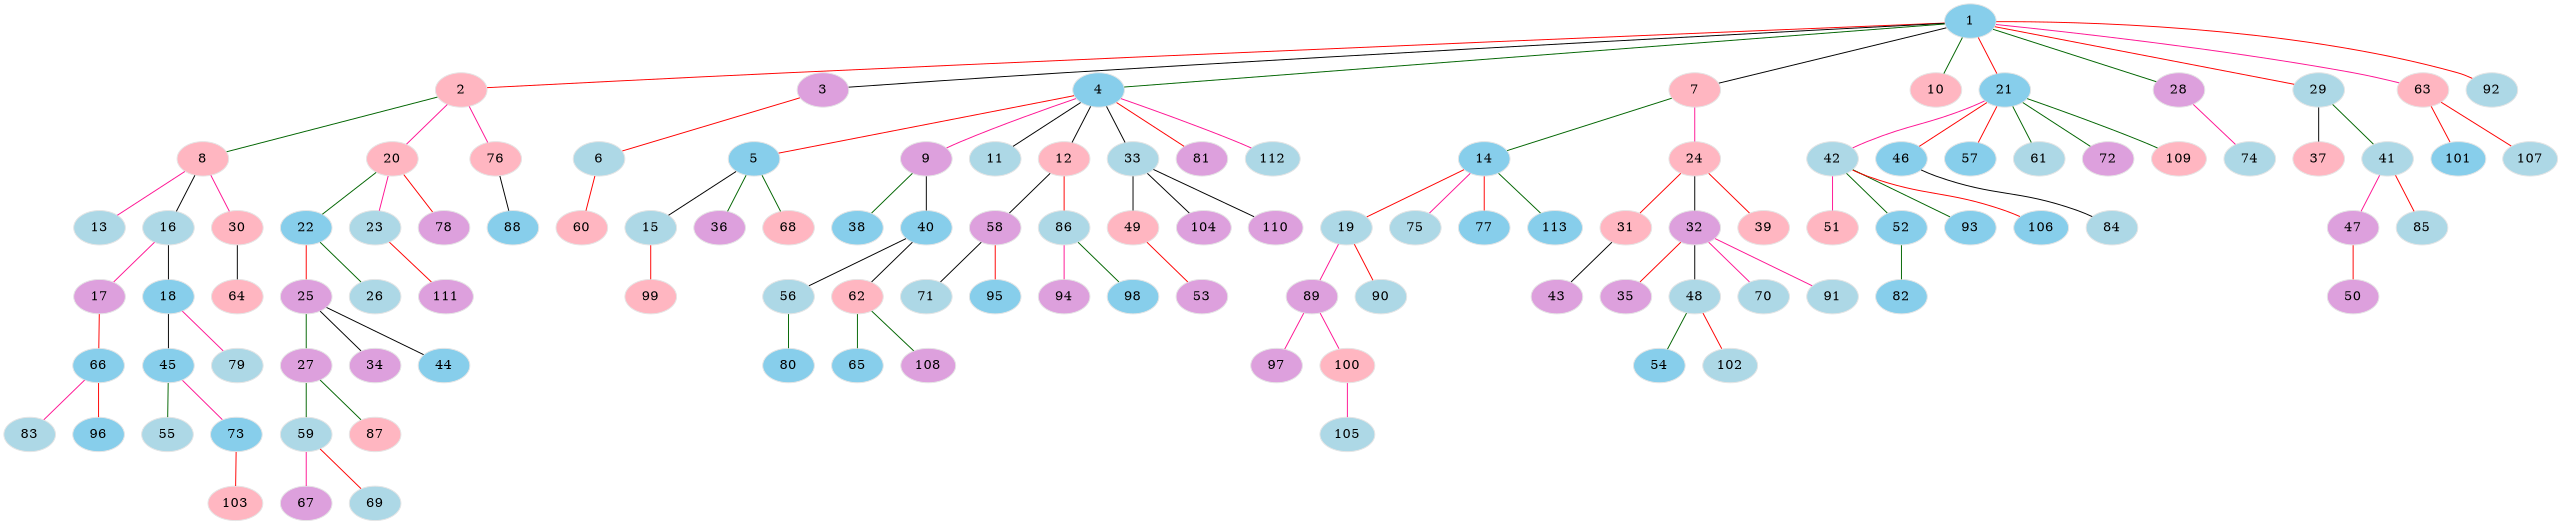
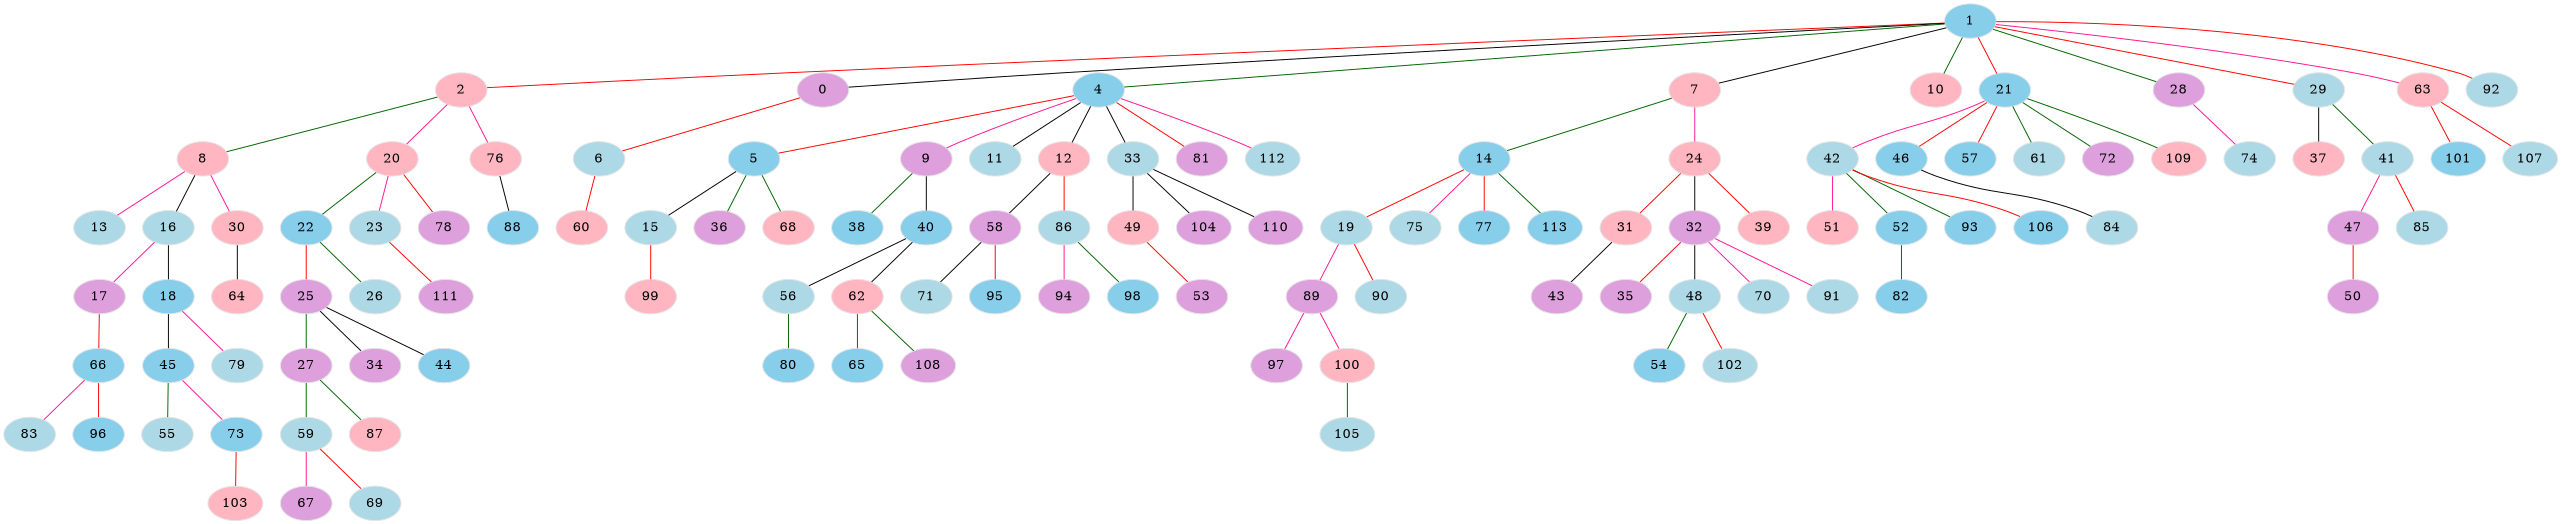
node "3": label "3" -> "0"
edge "100" -- "105": color deeppink -> darkgreen
